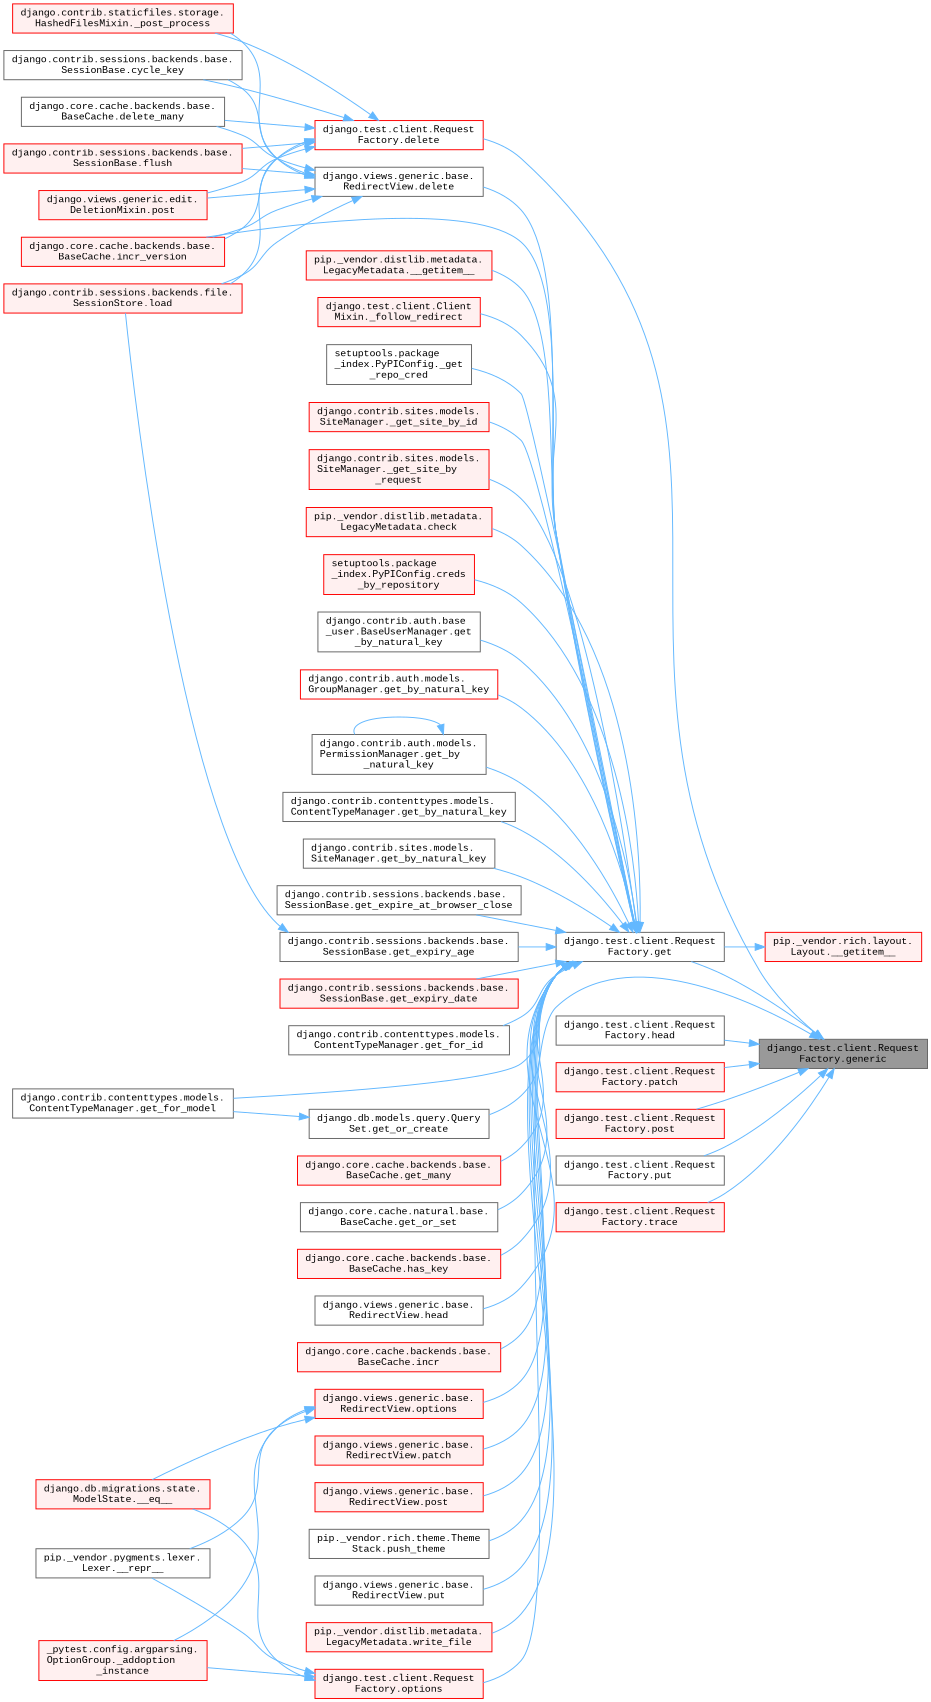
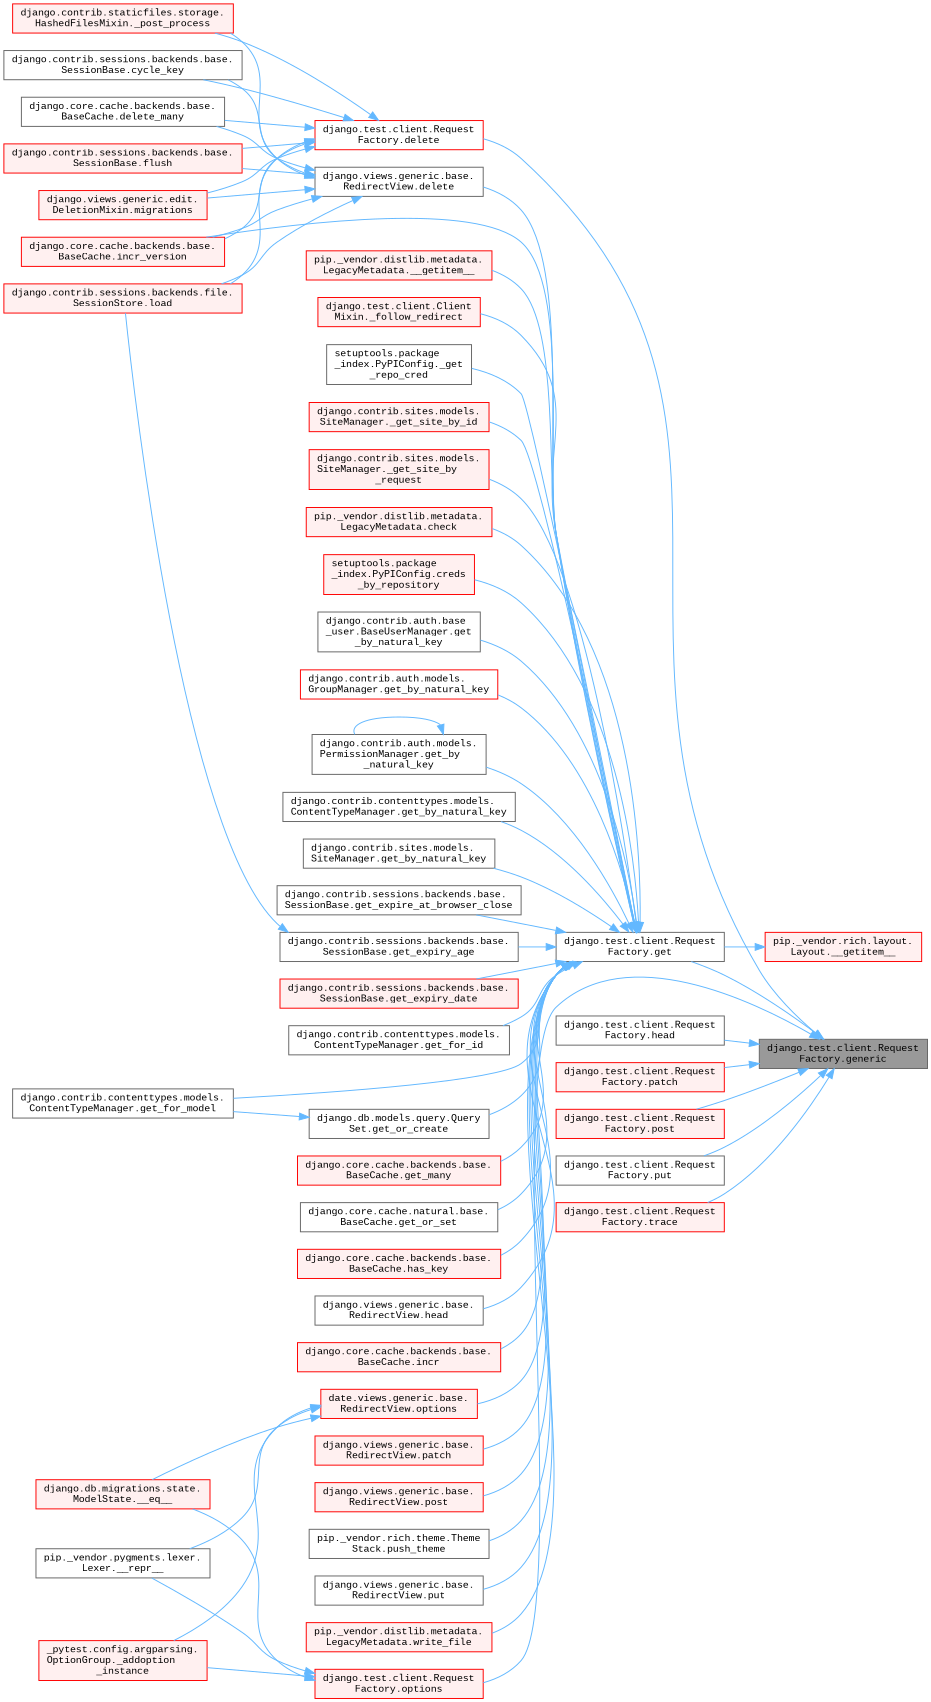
node "django.views.generic.edit. DeletionMixin.post": label "django.views.generic.edit. DeletionMixin.post" -> "django.views.generic.edit. DeletionMixin.migrations"
node "django.views.generic.base. RedirectView.options": label "django.views.generic.base. RedirectView.options" -> "date.views.generic.base. RedirectView.options"
